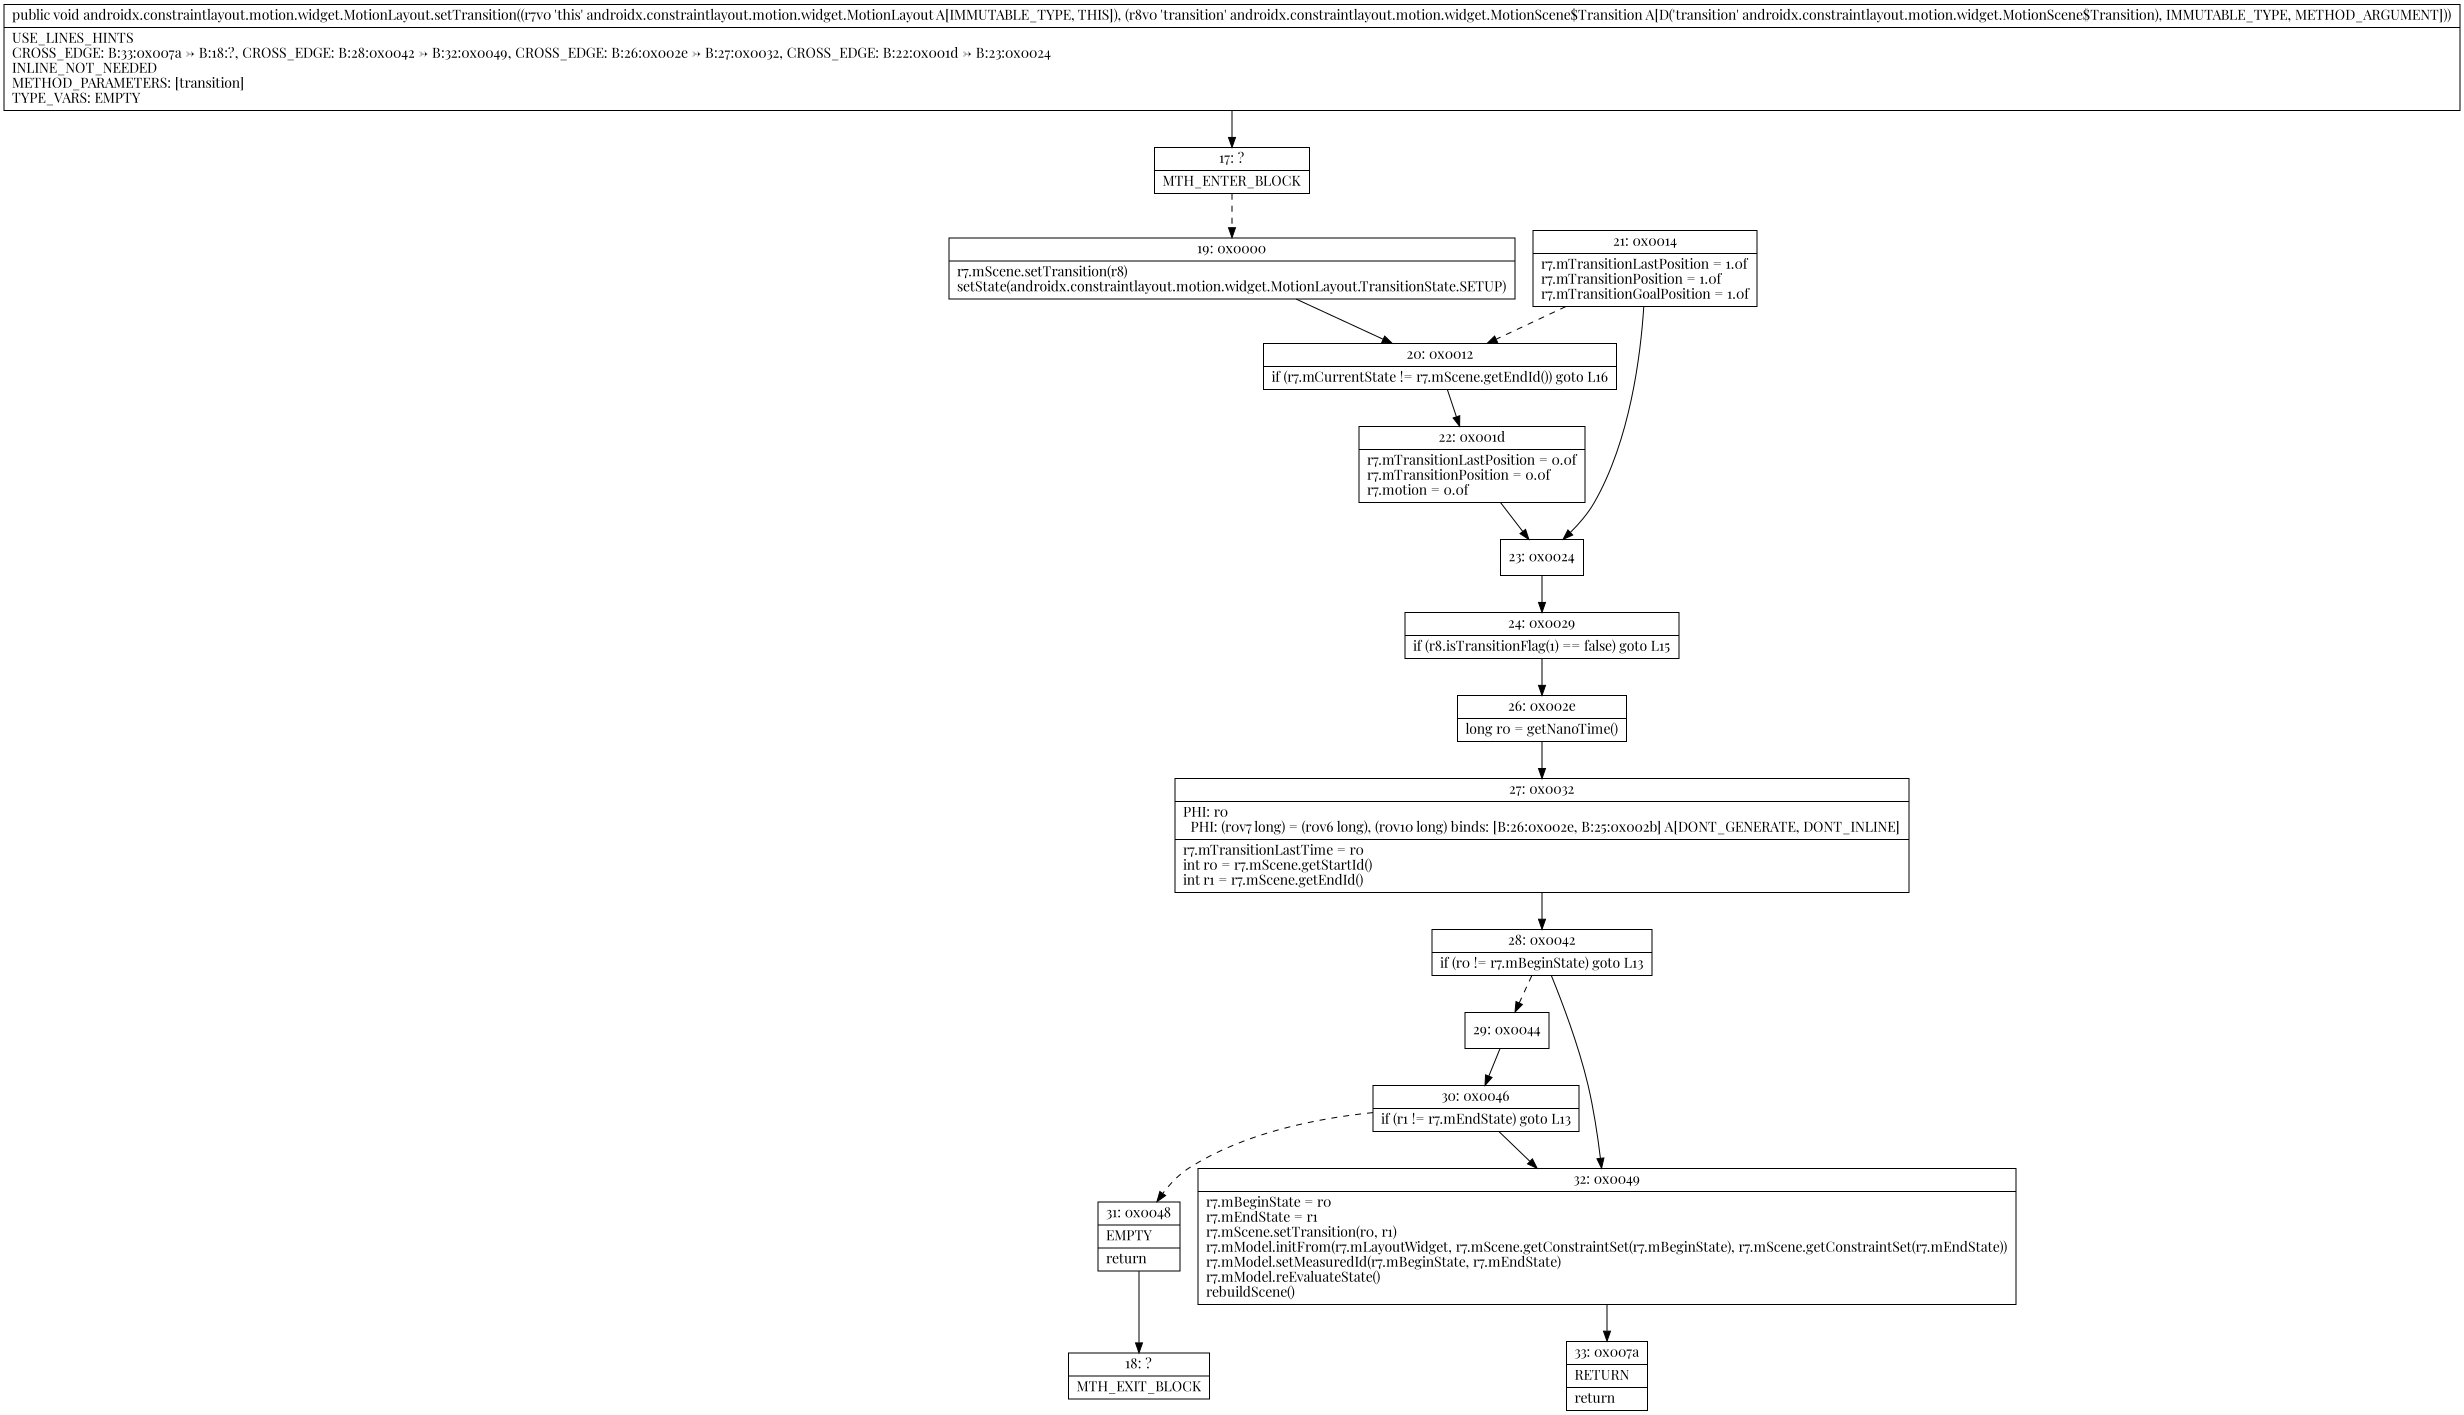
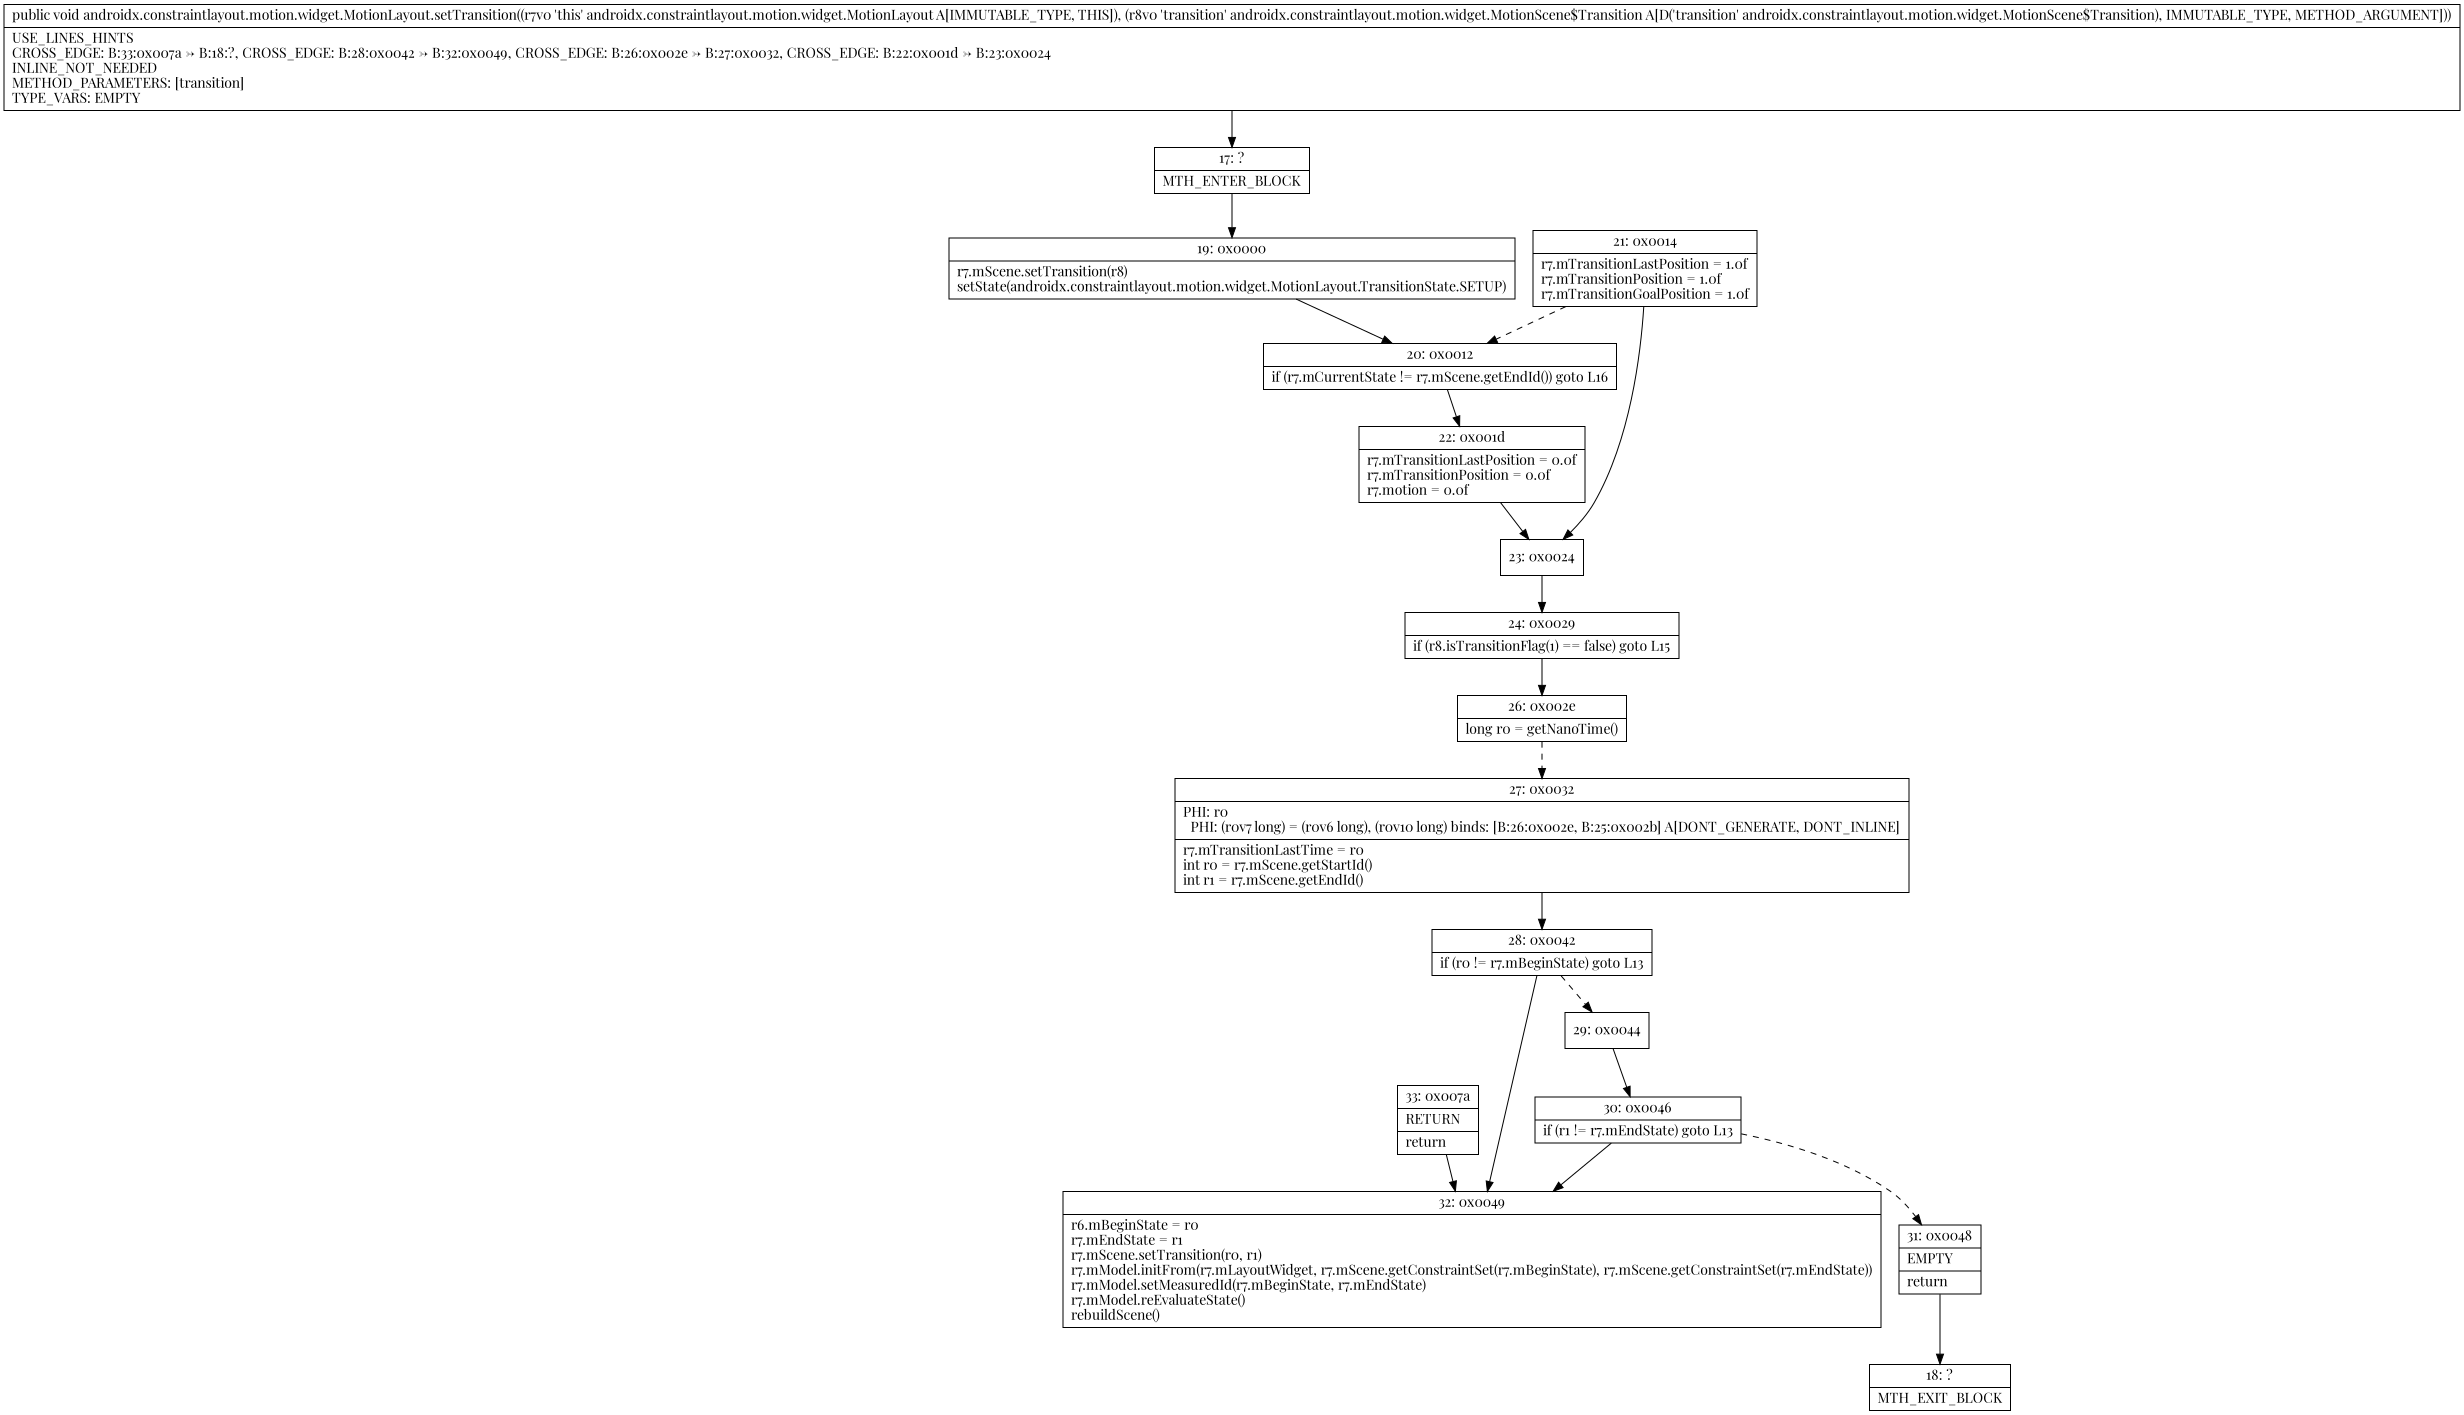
edge "17: ?" -> "19: 0x0000": style dashed -> solid
edge "26: 0x002e" -> "27: 0x0032": style solid -> dashed
node "32: 0x0049": text "r7.mBeginState = r0" -> "r6.mBeginState = r0"
edge "32: 0x0049" -> "33: 0x007a": reversed
